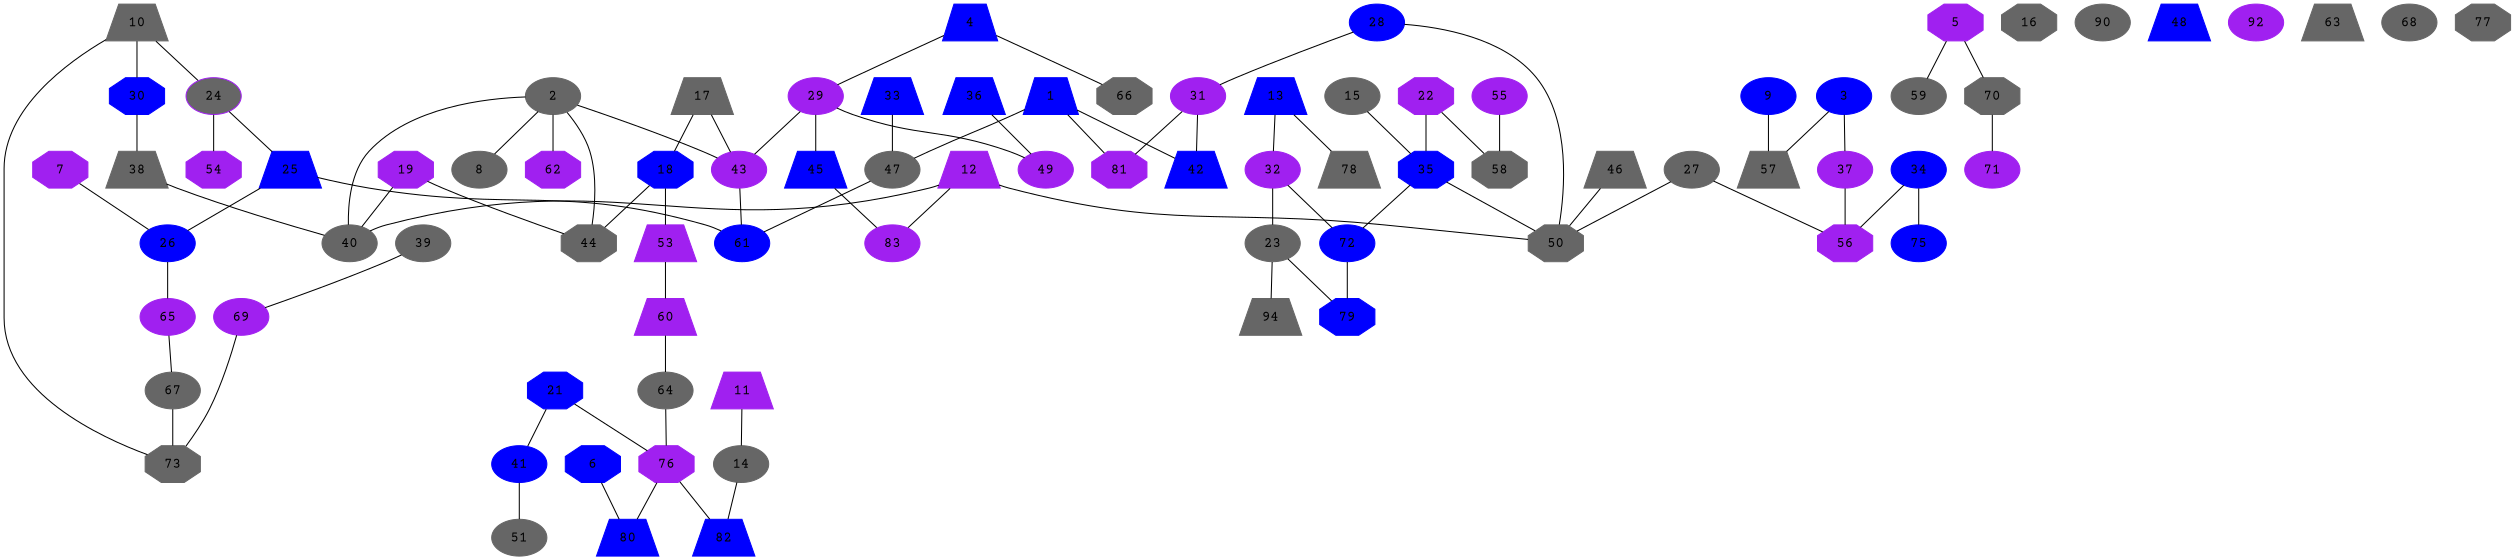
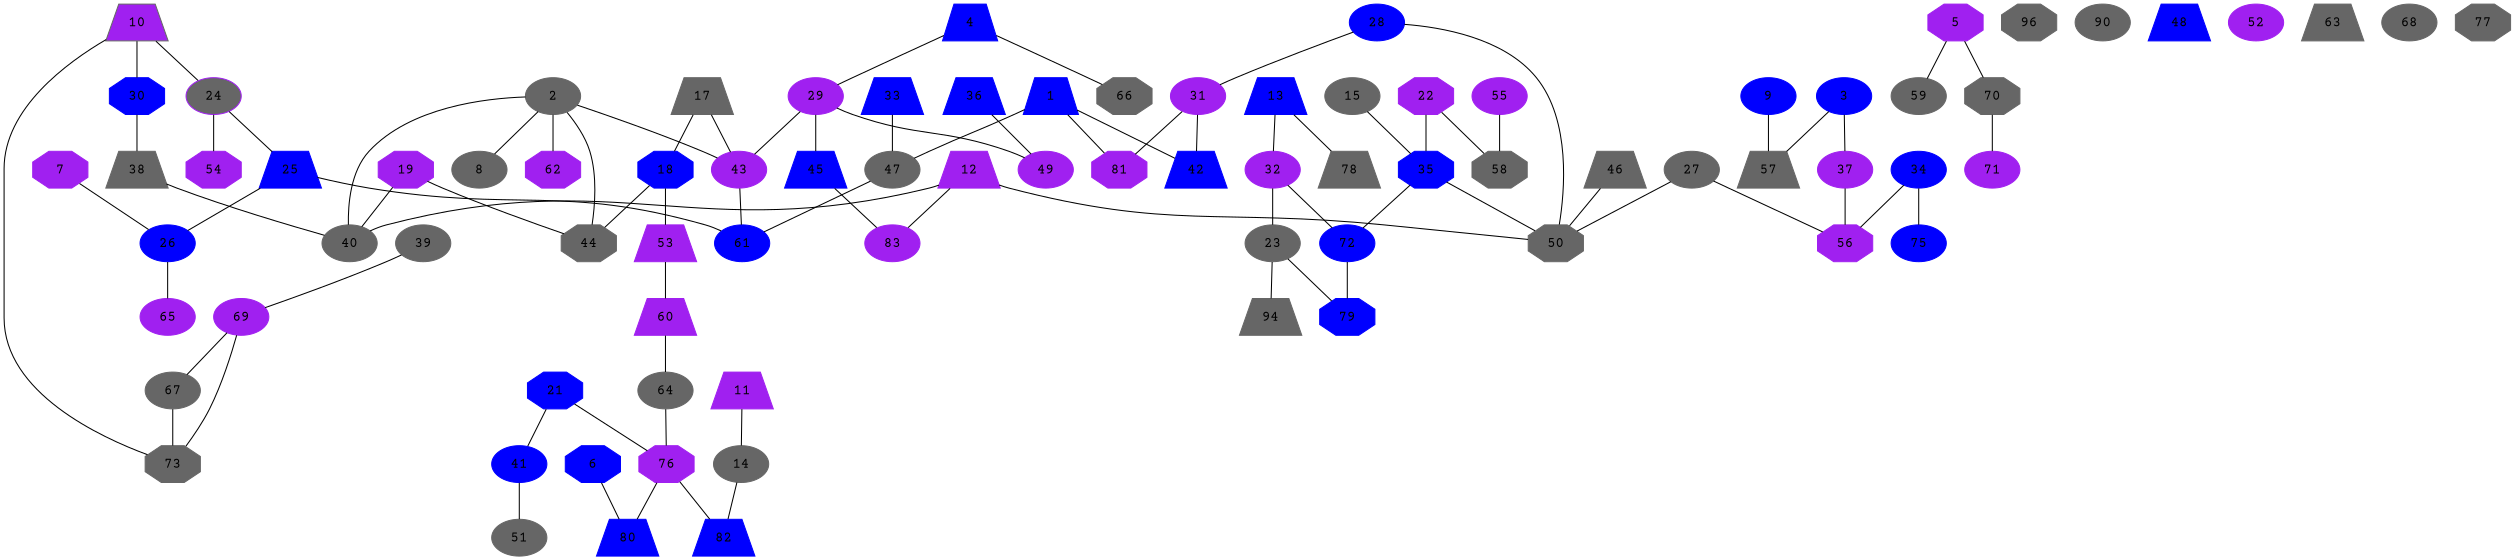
node "10": fillcolor gray40 -> purple
node "16": label "16" -> "96"
node "92": label "92" -> "52"
edge "65" -- "67": now "69" -- "67"
